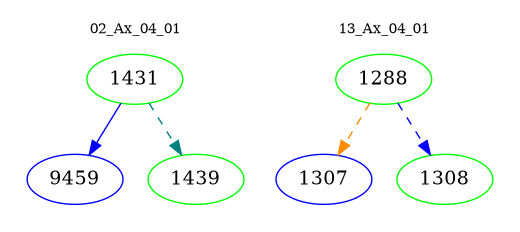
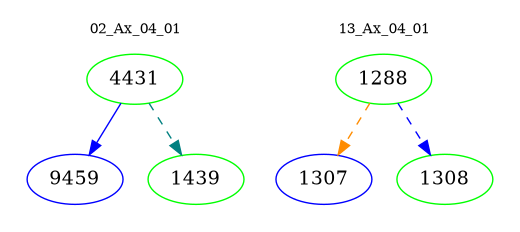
node "1431": label "1431" -> "4431"
